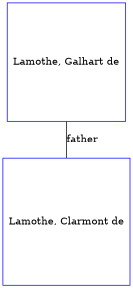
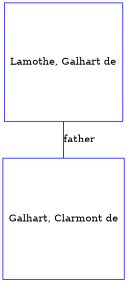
node "Lamothe, Clarmont de": label "Lamothe, Clarmont de" -> "Galhart, Clarmont de"
